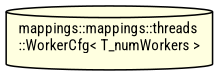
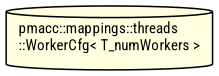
node "mappings::mappings::threads ::WorkerCfg< T_numWorkers >": label "mappings::mappings::threads ::WorkerCfg< T_numWorkers >" -> "pmacc::mappings::threads ::WorkerCfg< T_numWorkers >"
